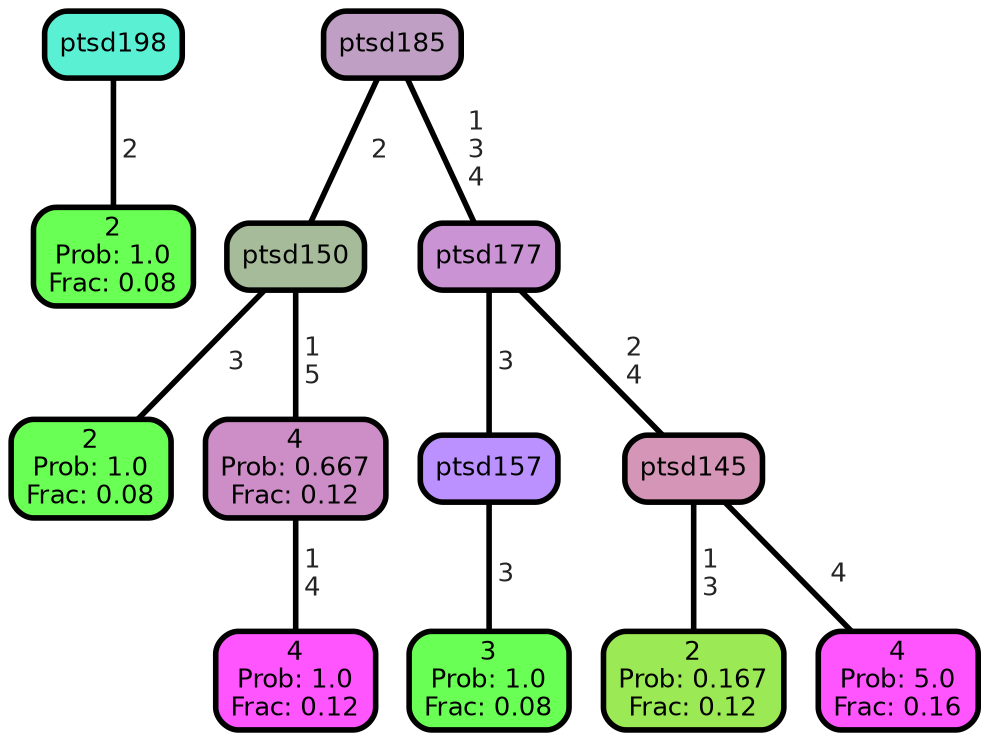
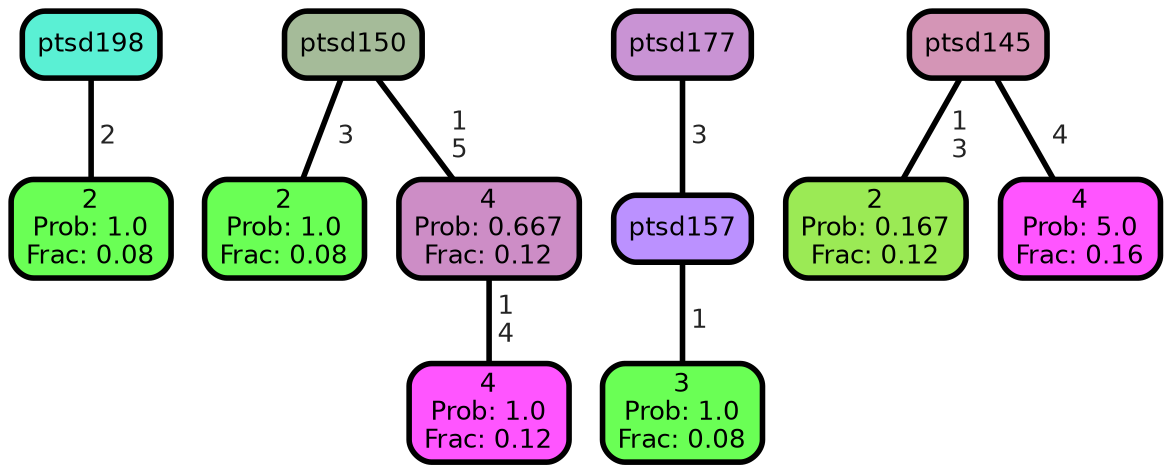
node "ptsd185": removed
edge "ptsd177" -- "ptsd145": removed, label "2 4"
edge "ptsd157" -- "3 Prob: 1.0 Frac: 0.08": label " 3" -> " 1"
